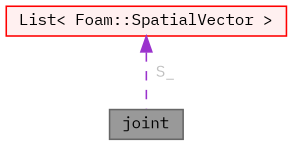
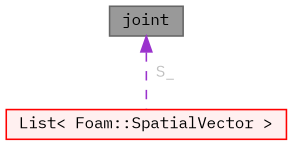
edge "joint" -> "List< Foam::SpatialVector >": reversed
